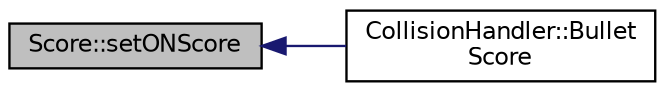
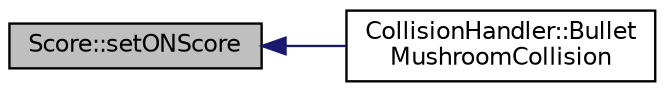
node "CollisionHandler::Bullet Score": label "CollisionHandler::Bullet Score" -> "CollisionHandler::Bullet MushroomCollision"
